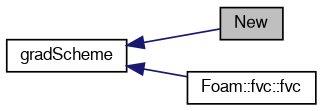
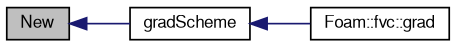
edge "New" -> "gradScheme": reversed
node "Foam::fvc::fvc": label "Foam::fvc::fvc" -> "Foam::fvc::grad"
